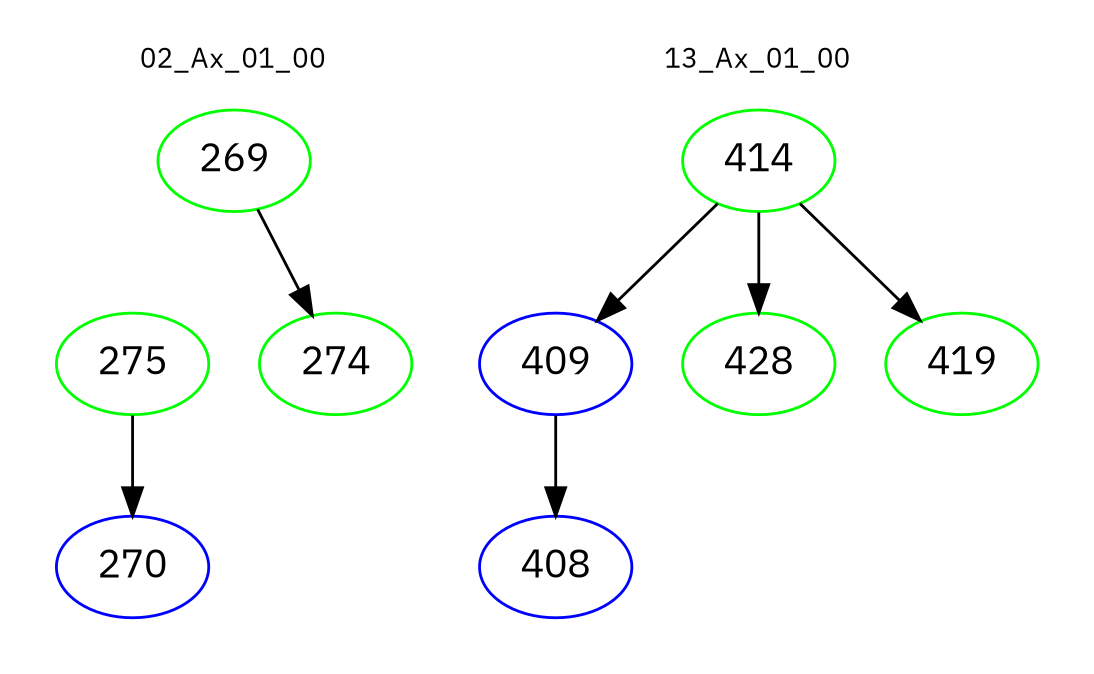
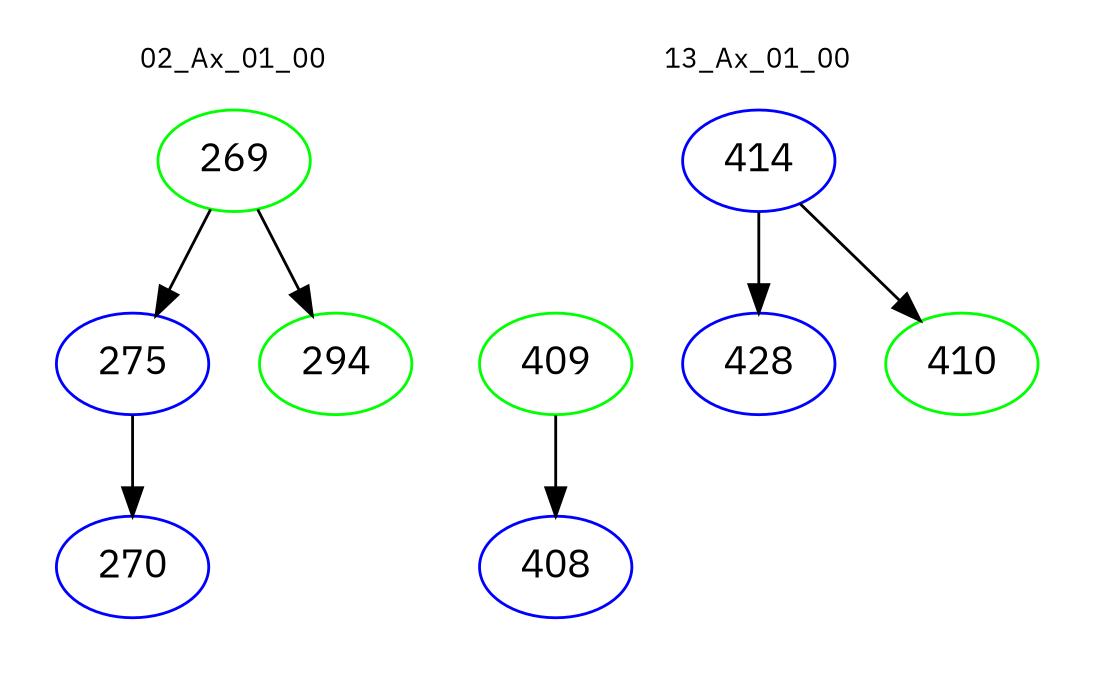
node "414": color green -> blue
edge "269" -> "275": added
edge "414" -> "409": removed
node "275": color green -> blue
node "274": label "274" -> "294"
node "409": color blue -> green
node "428": color green -> blue
node "419": label "419" -> "410"
